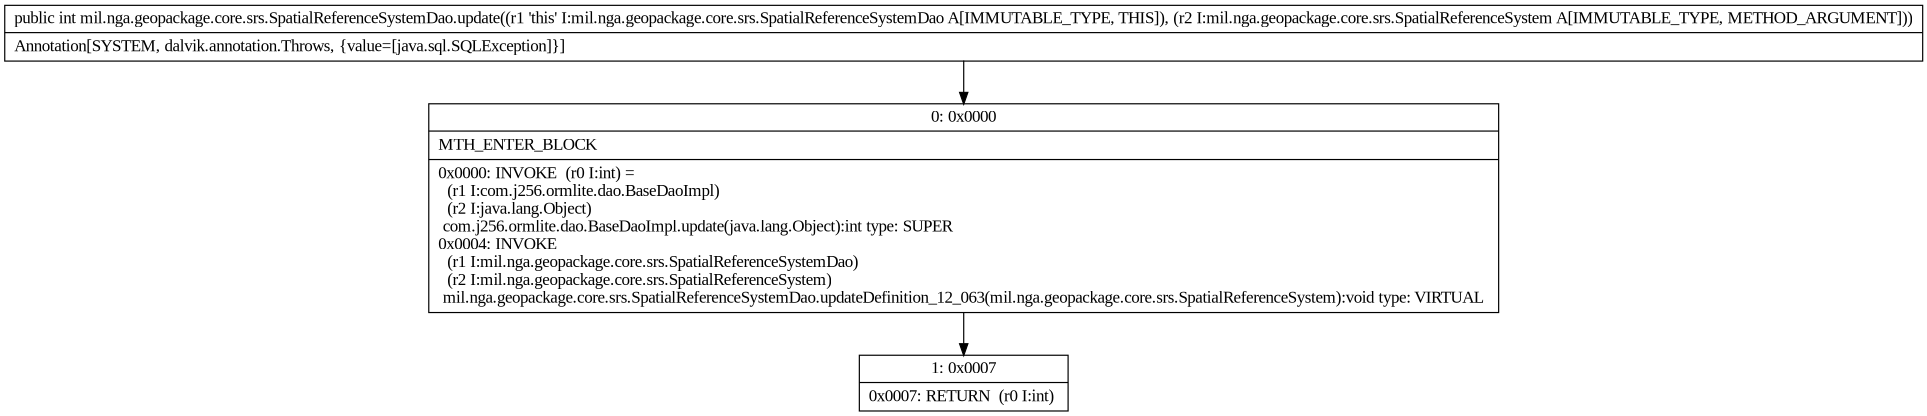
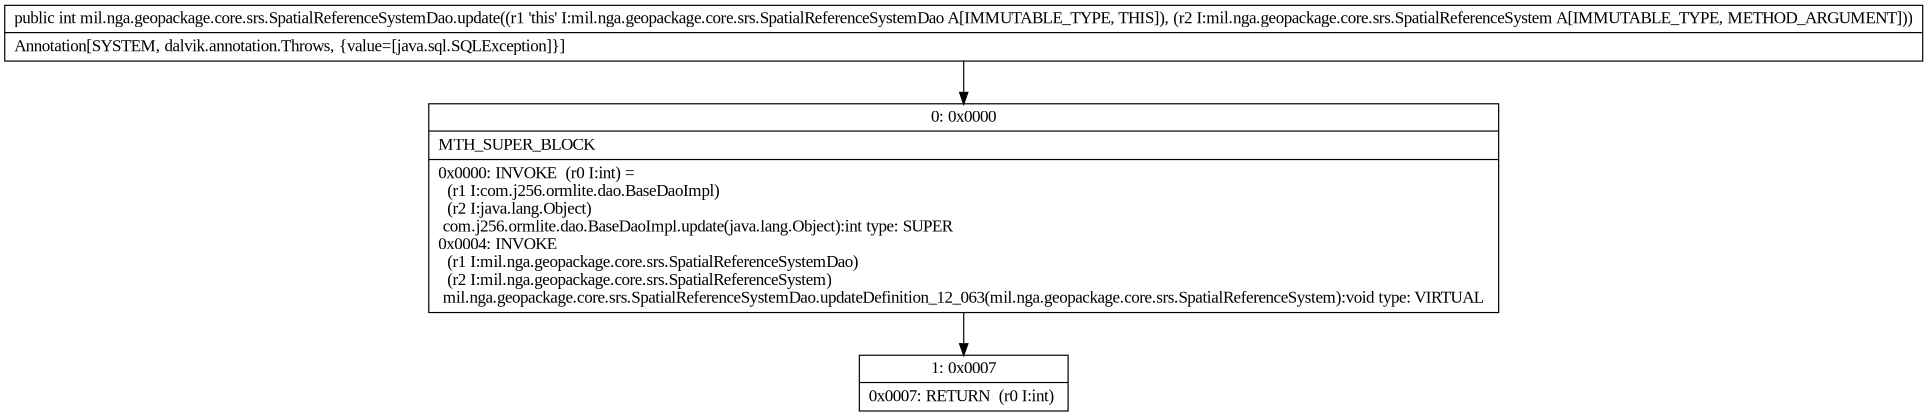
node "0: 0x0000": text "MTH_ENTER_BLOCK" -> "MTH_SUPER_BLOCK"
